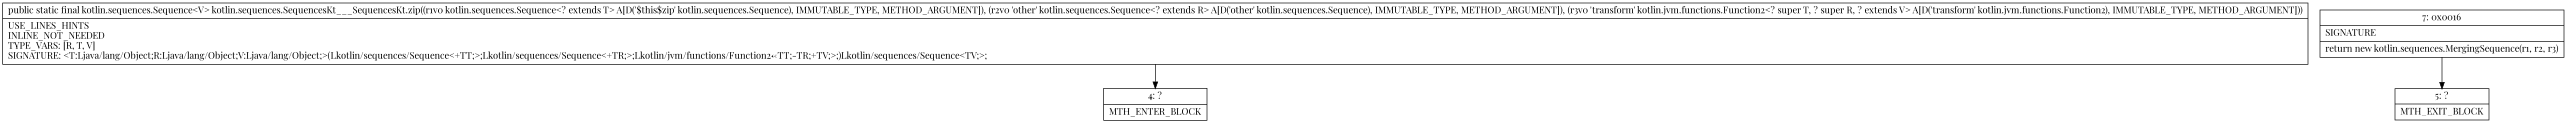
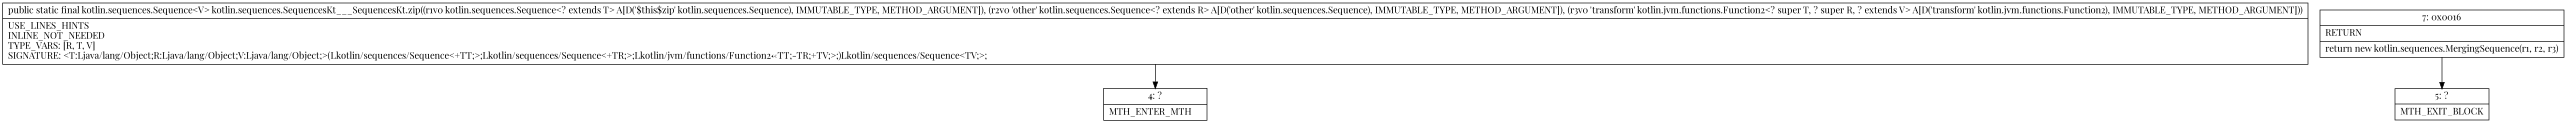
node "7: 0x0016": text "SIGNATURE" -> "RETURN"
node "4: ?": text "MTH_ENTER_BLOCK" -> "MTH_ENTER_MTH"
